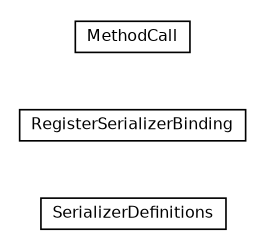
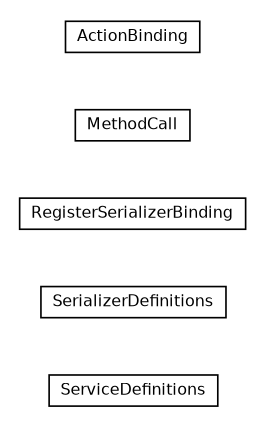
node "ActionBinding": added
node "ServiceDefinitions": added
